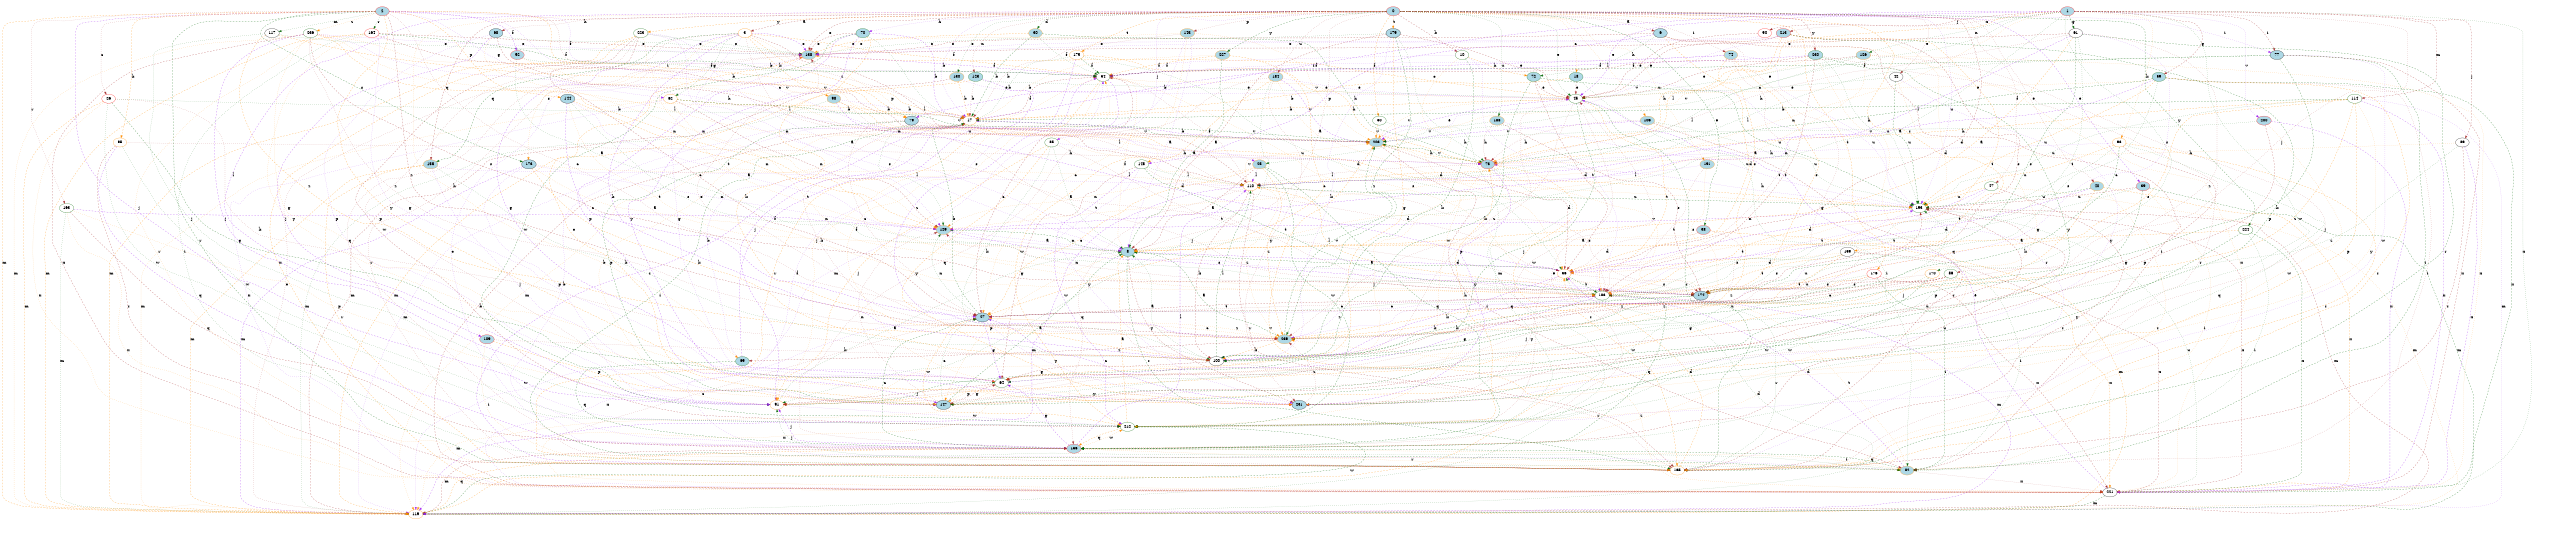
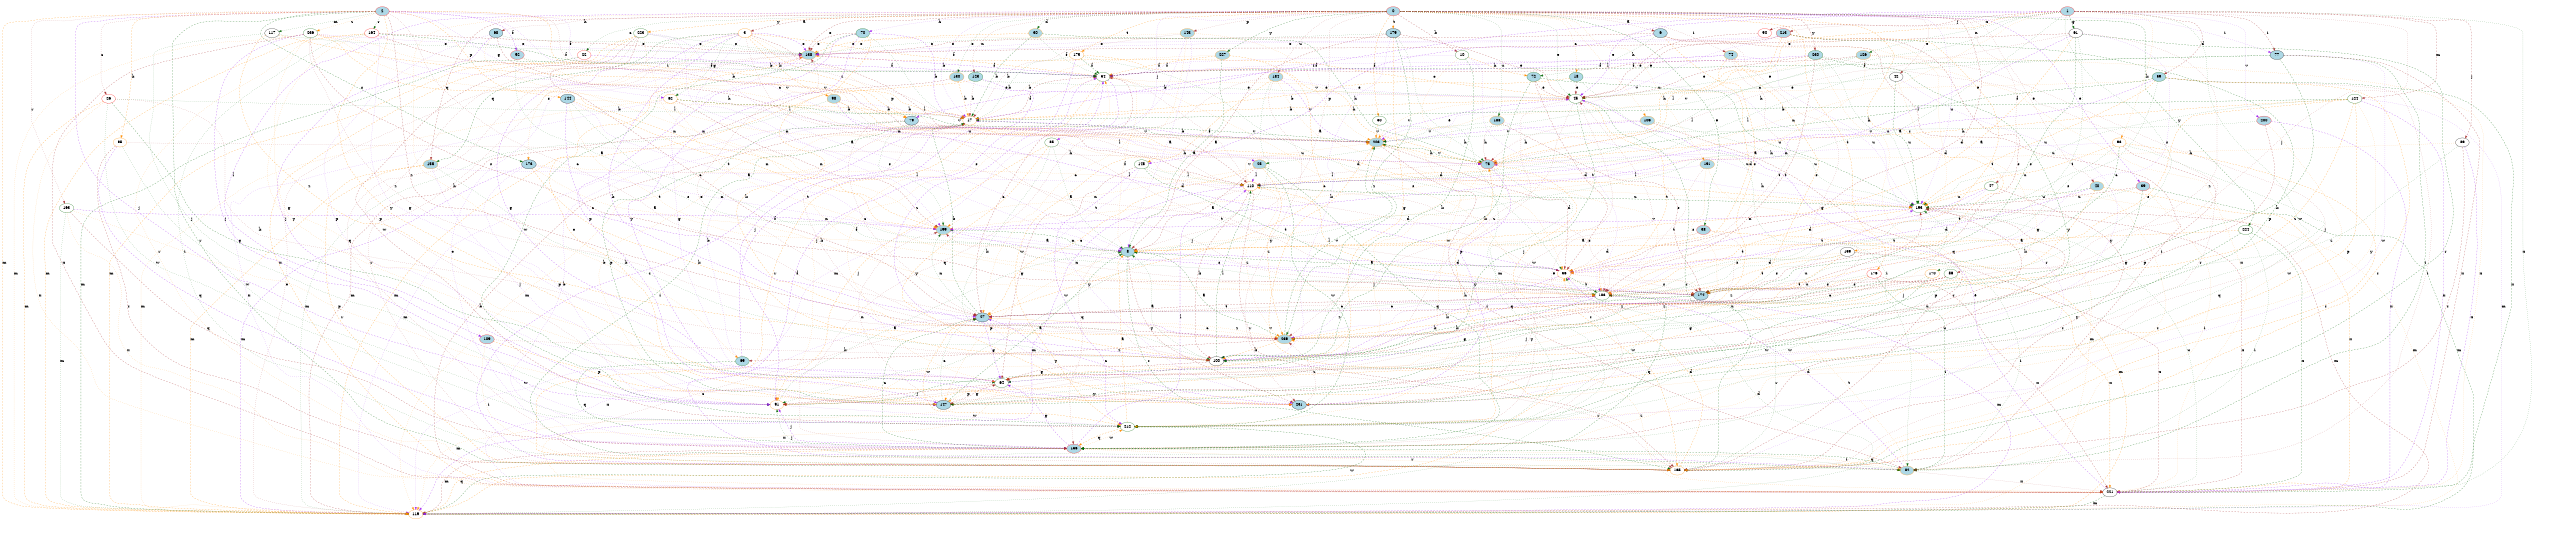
edge "1" -> "59": label "g" -> "d"
node "22": added
node "114": label "114" -> "124"
node "129": label "129" -> "199"
edge "82" -> "54": style dotted -> dashed
edge "191" -> "119": added, label "m"
